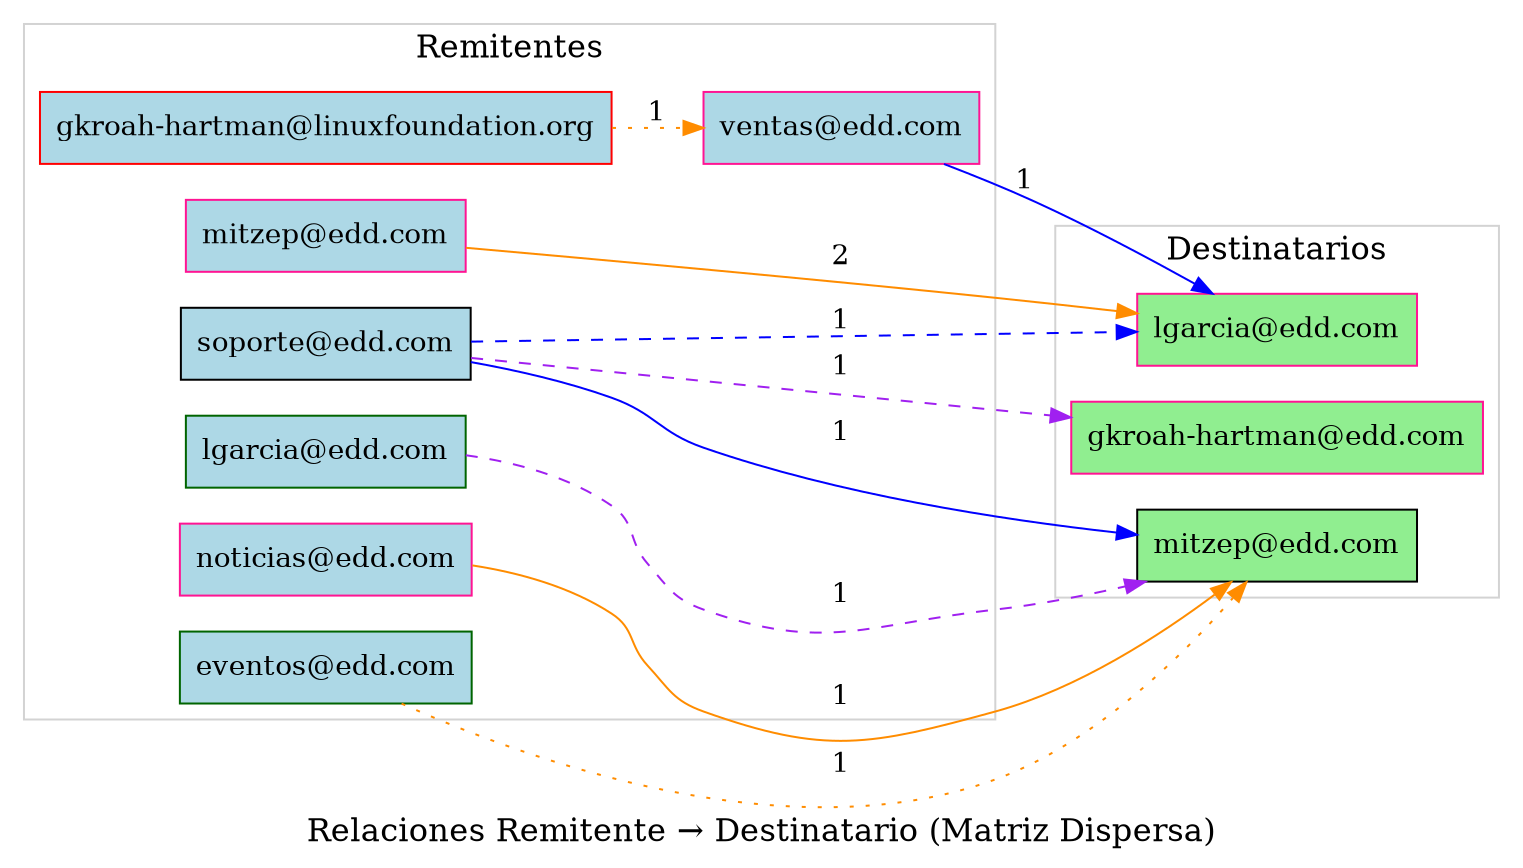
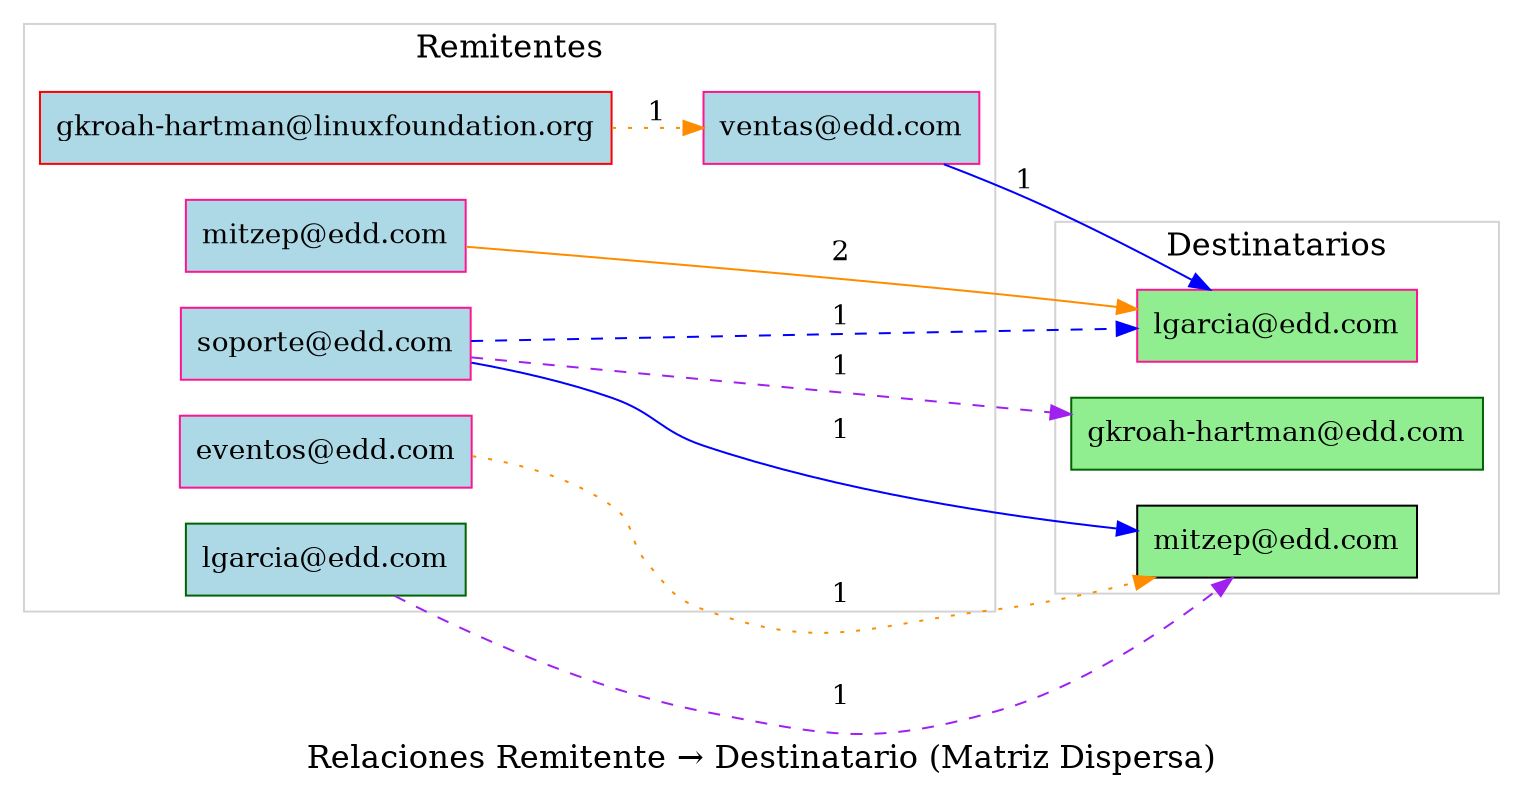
node "soporte@edd.com": color black -> deeppink
node "gkroah-hartman@edd.com": color deeppink -> darkgreen
node "noticias@edd.com": removed
node "eventos@edd.com": color darkgreen -> deeppink
